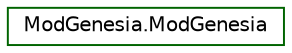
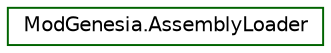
node "ModGenesia.ModGenesia": label "ModGenesia.ModGenesia" -> "ModGenesia.AssemblyLoader"
